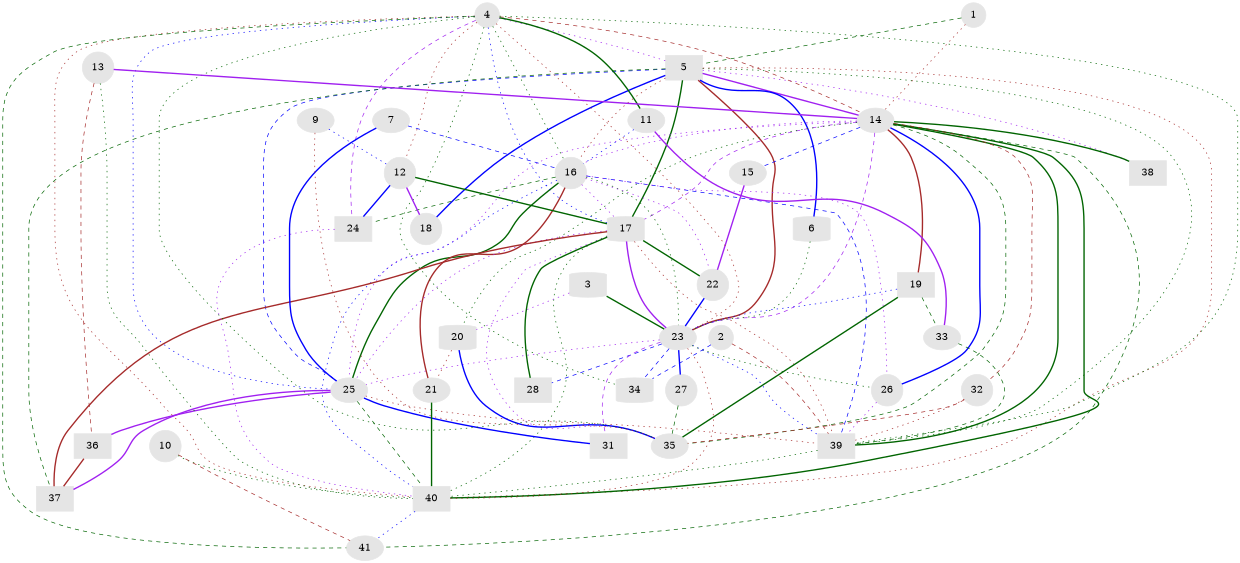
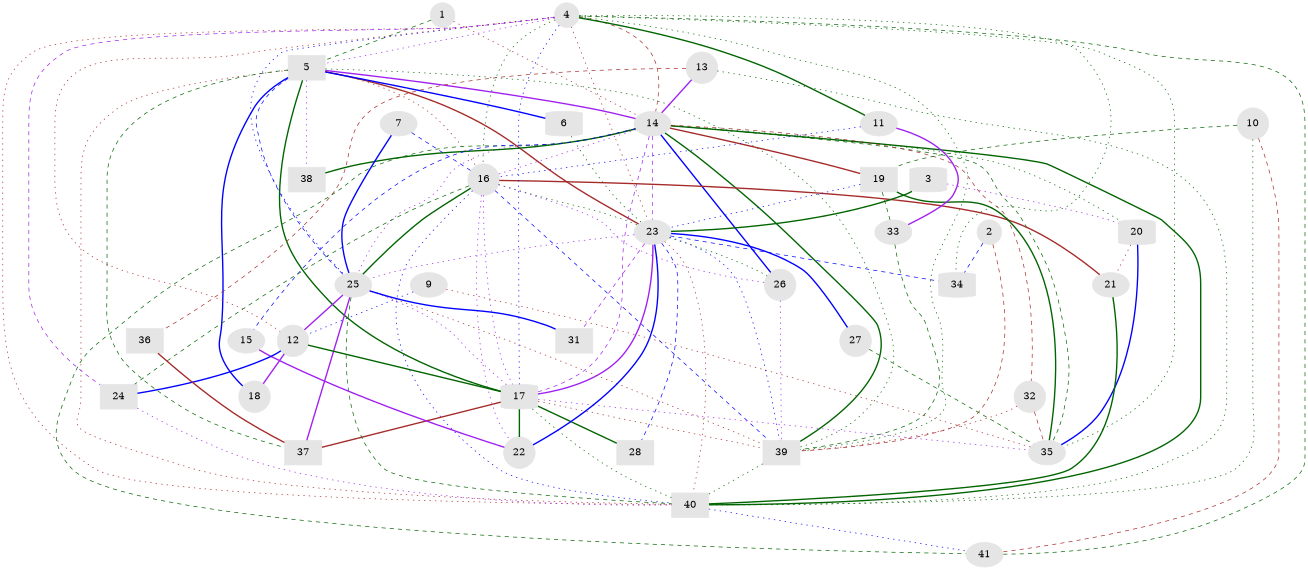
edge "10" -- "19": added
edge "25" -- "36": now "25" -- "12"
